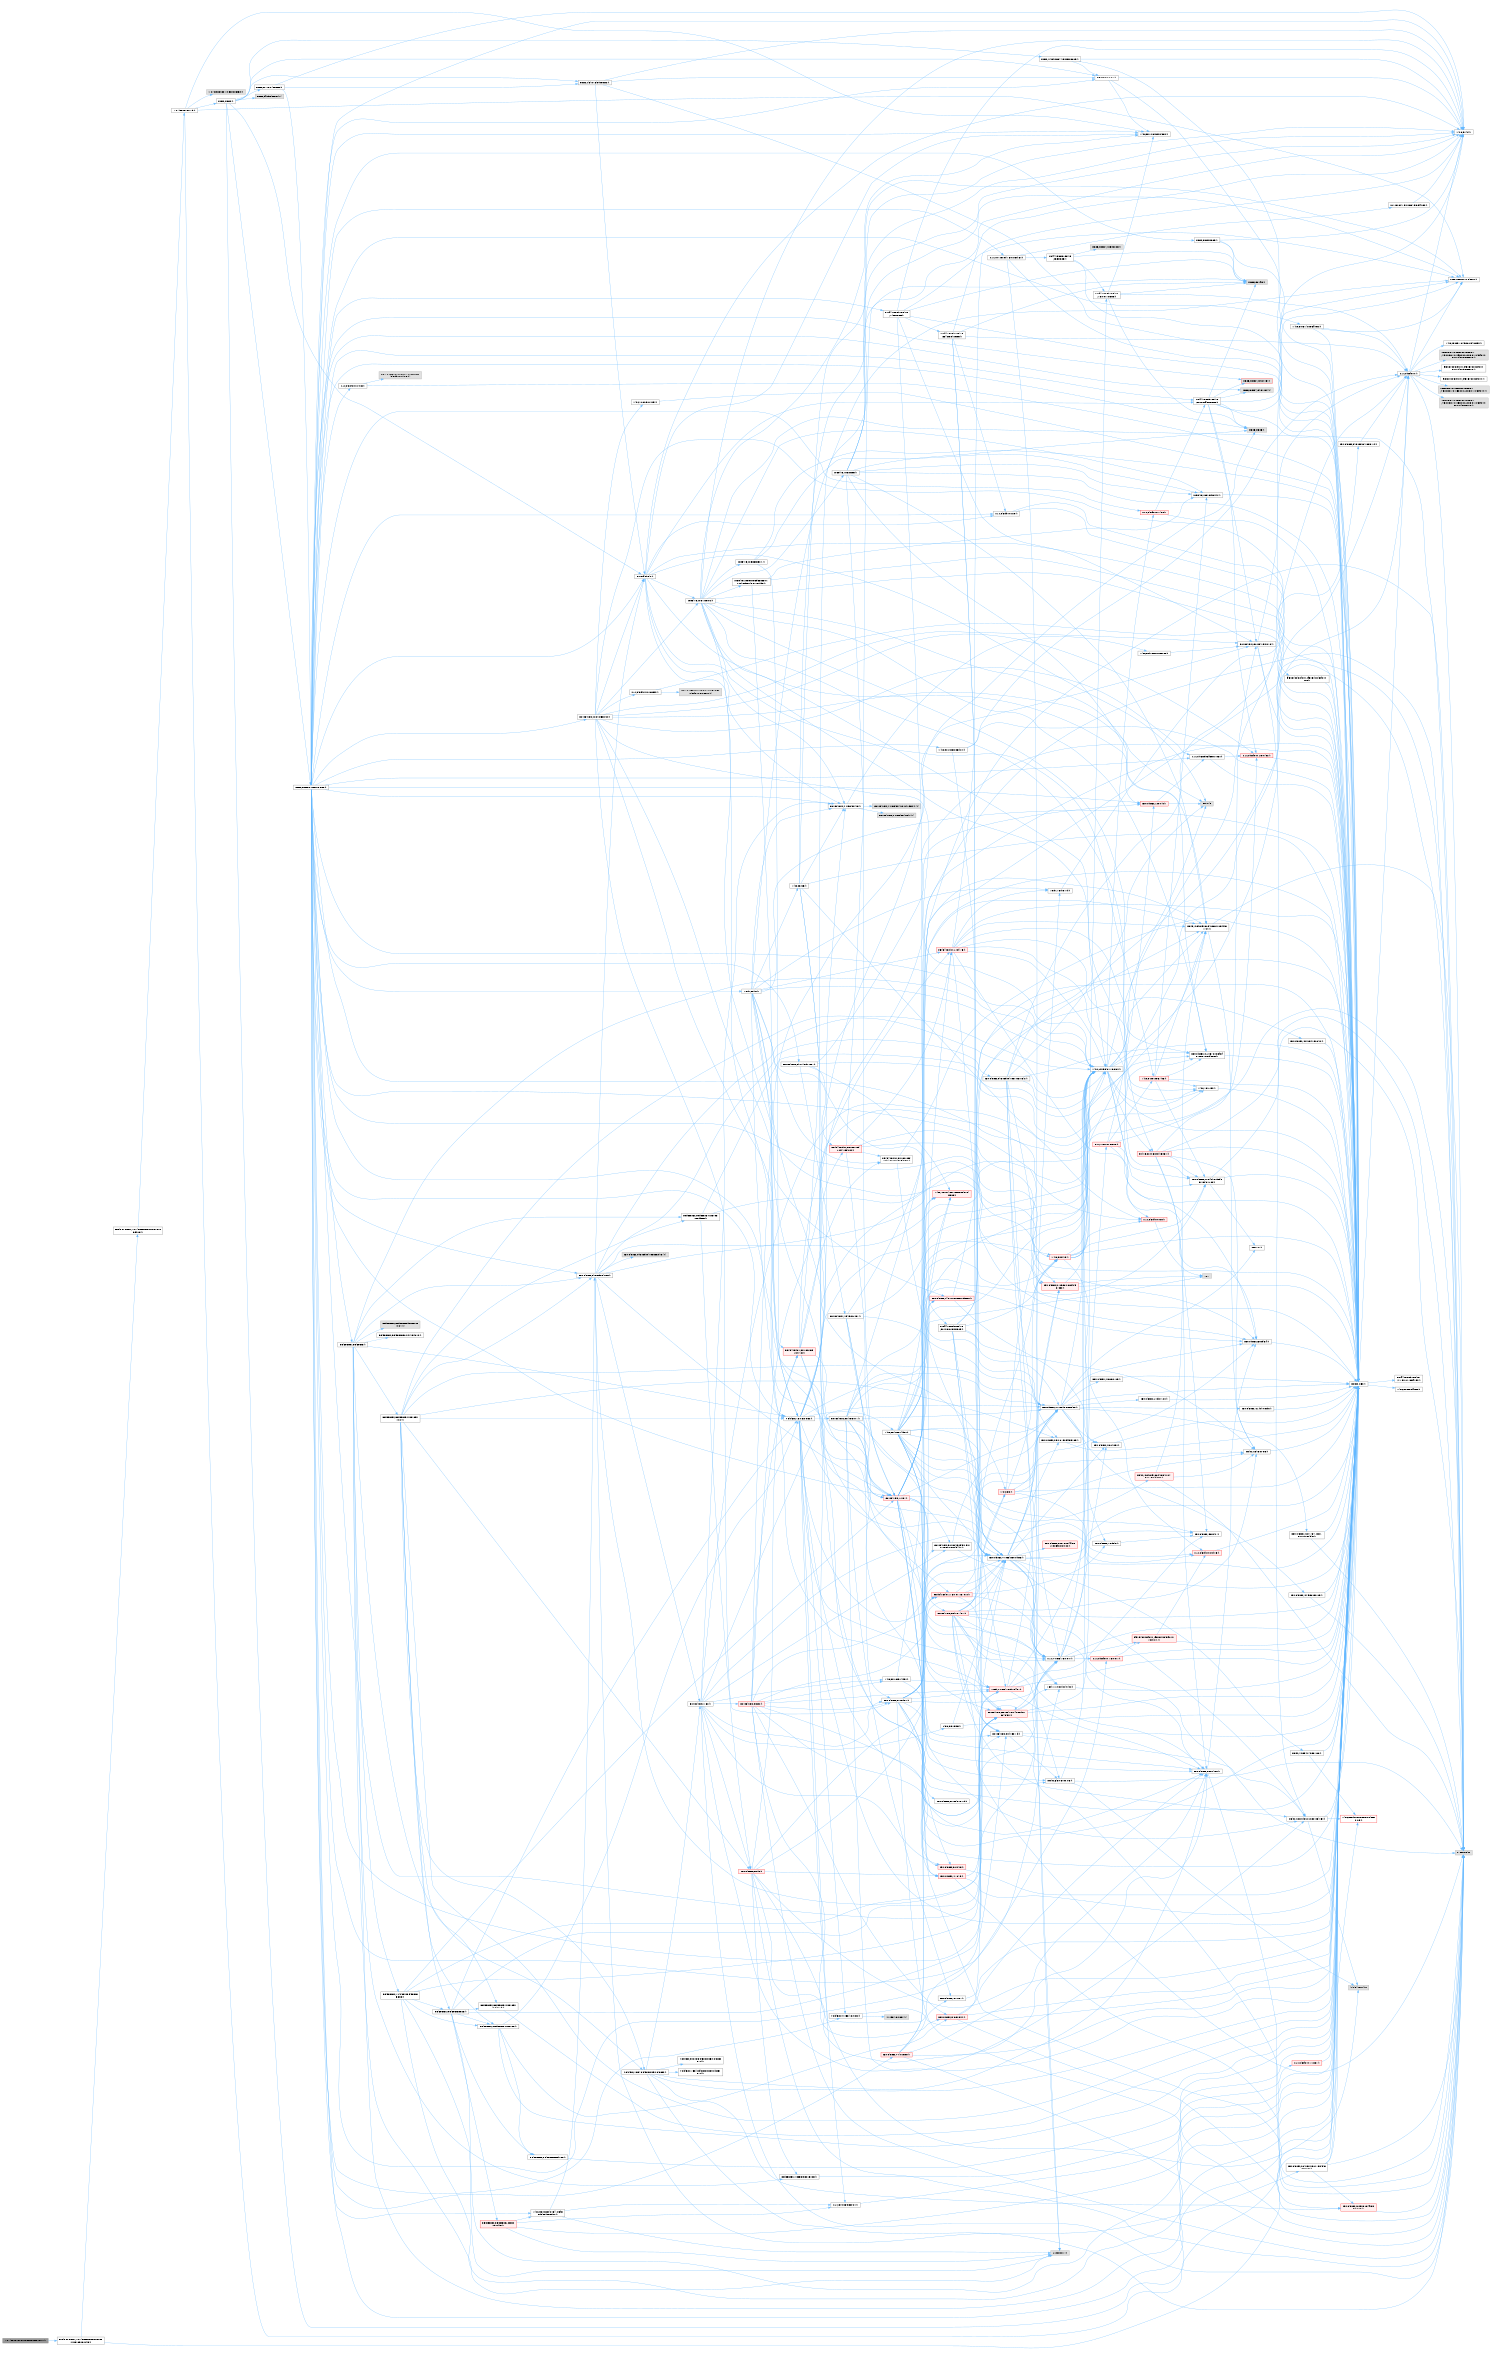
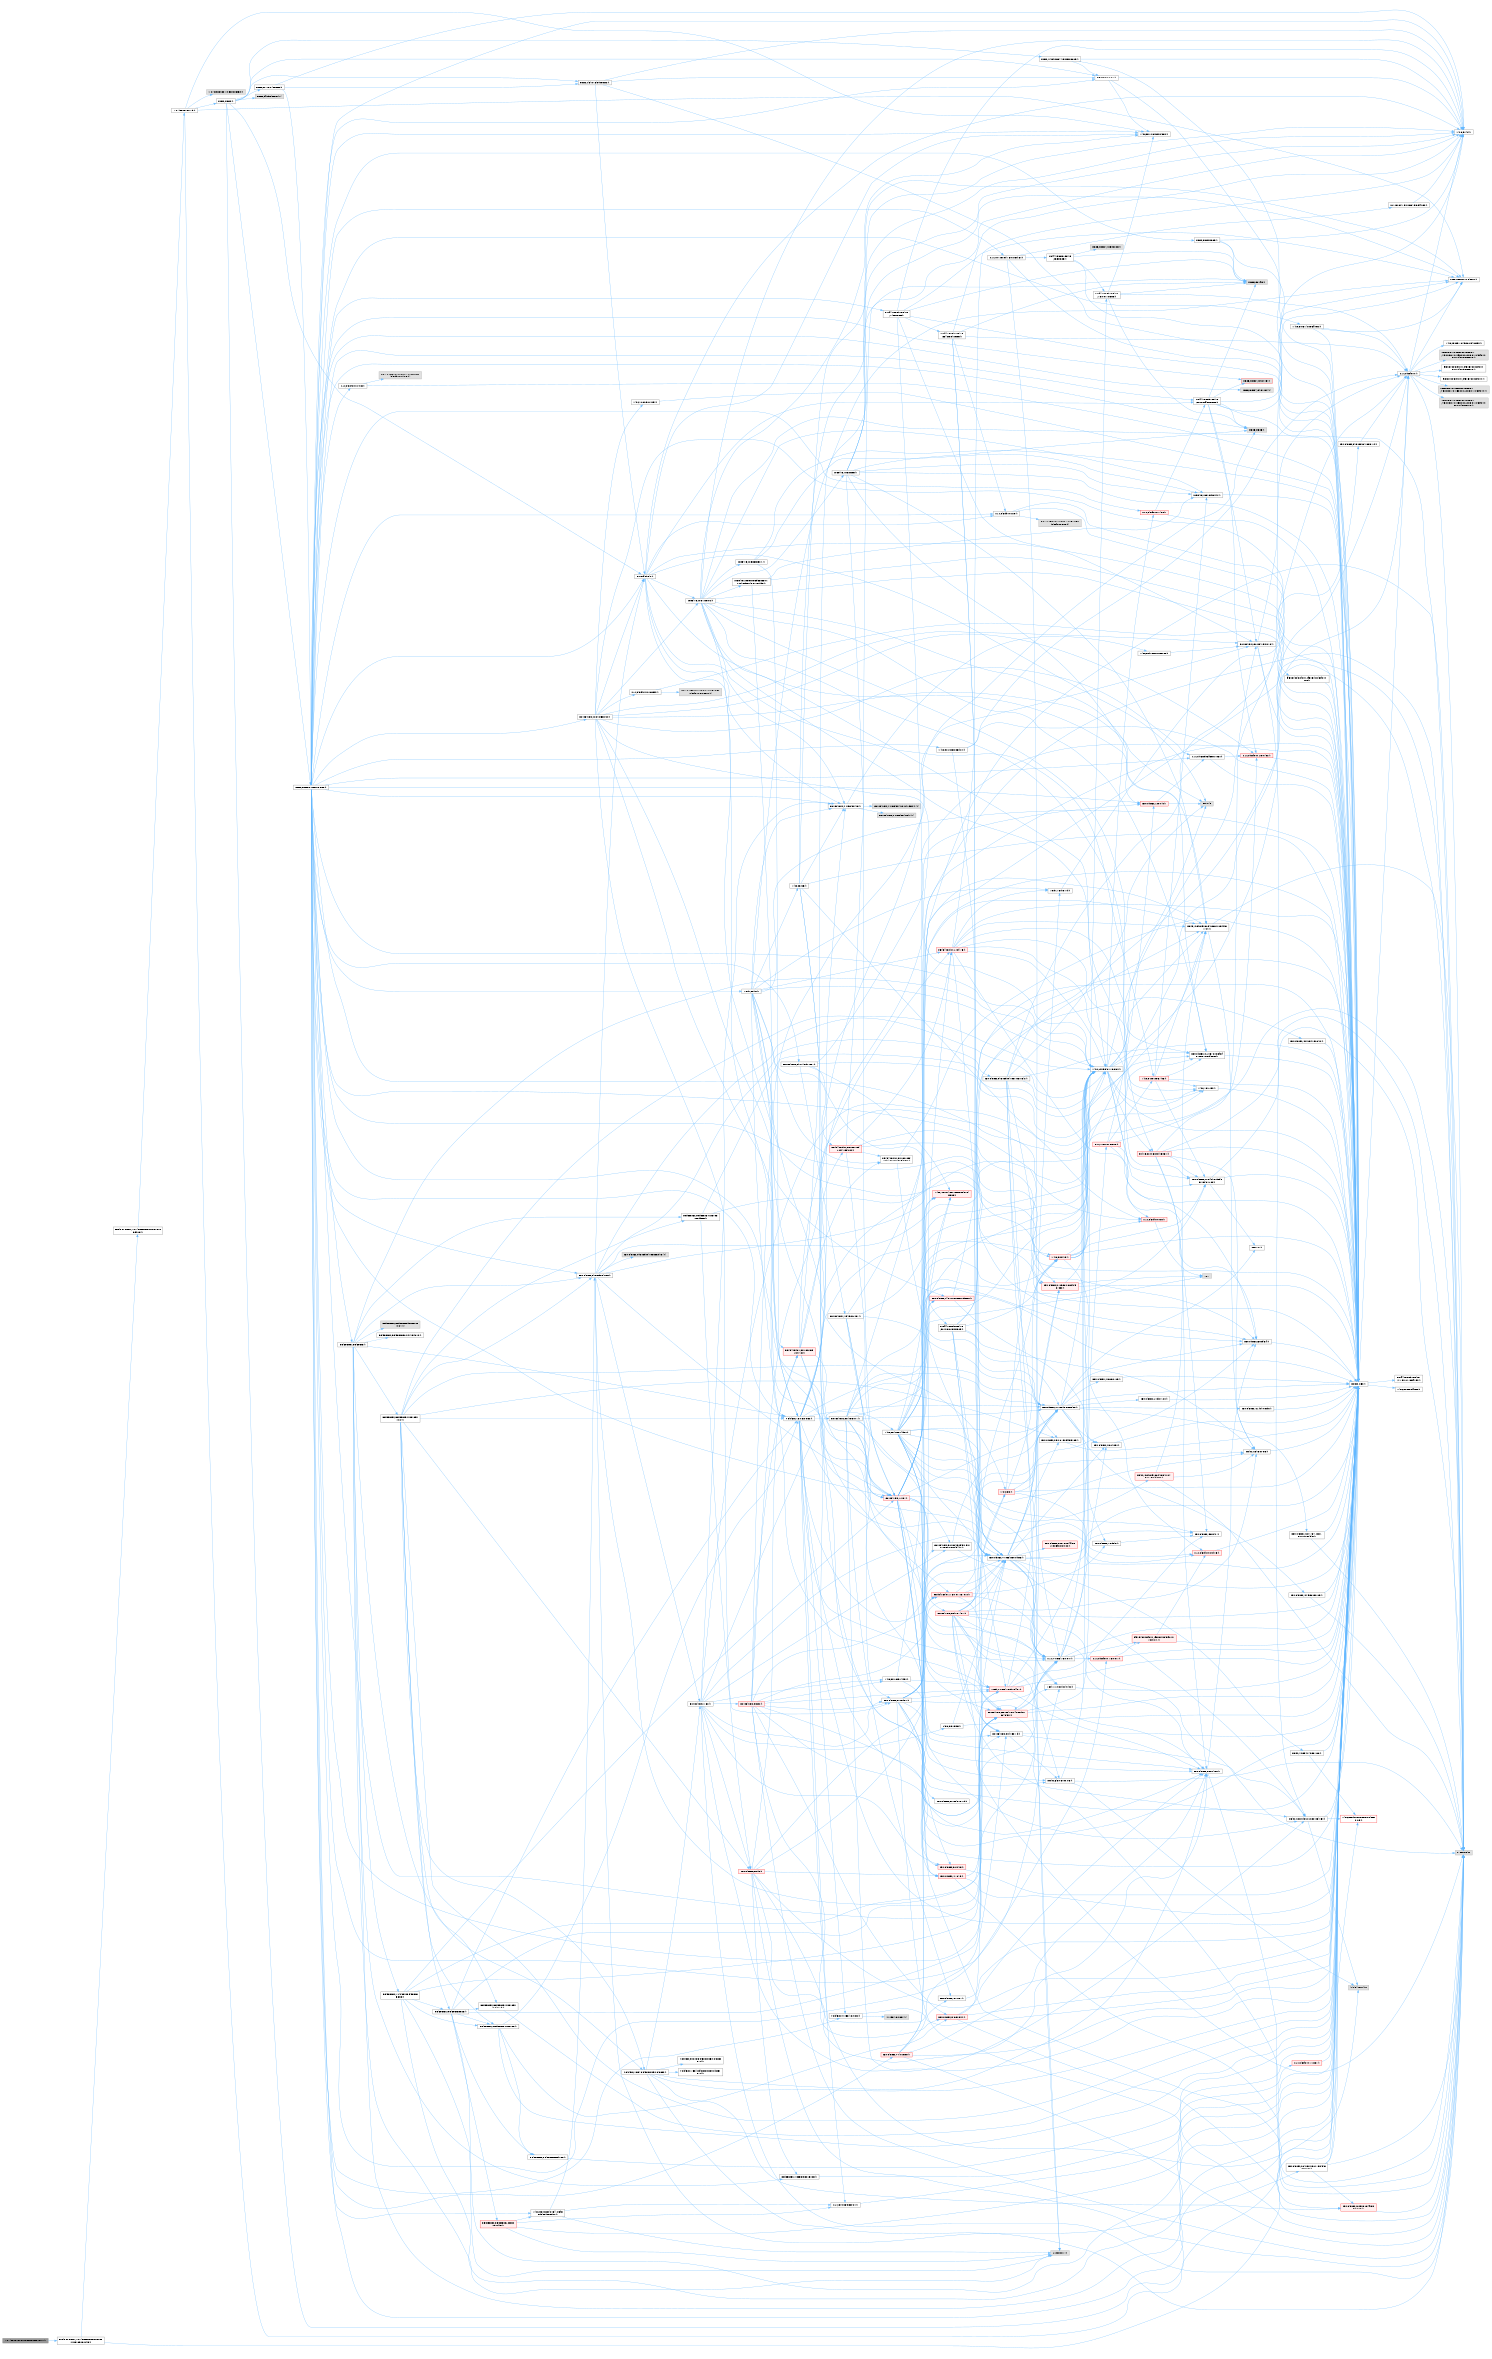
edge "ProfilingDebugging /CpuProfilerTrace.h" -> "Trace/Detail/Channel.inl": removed
node "COMPILED_PLATFORM_HEADER (PlatformTLS.h)": added
edge "Containers/StringConv.h" -> "CoreTypes.h": added
